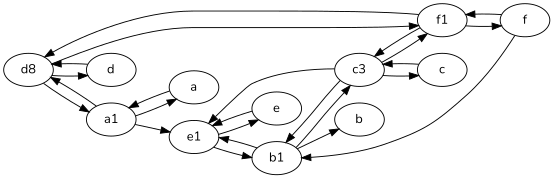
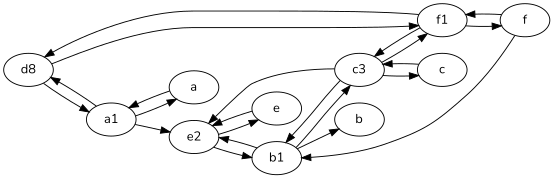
node "d": removed
node "e1": label "e1" -> "e2"
